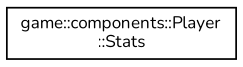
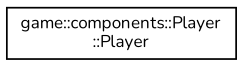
node "game::components::Player ::Stats": label "game::components::Player ::Stats" -> "game::components::Player ::Player"
